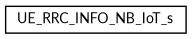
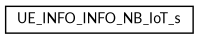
node "UE_RRC_INFO_NB_IoT_s": label "UE_RRC_INFO_NB_IoT_s" -> "UE_INFO_INFO_NB_IoT_s"
